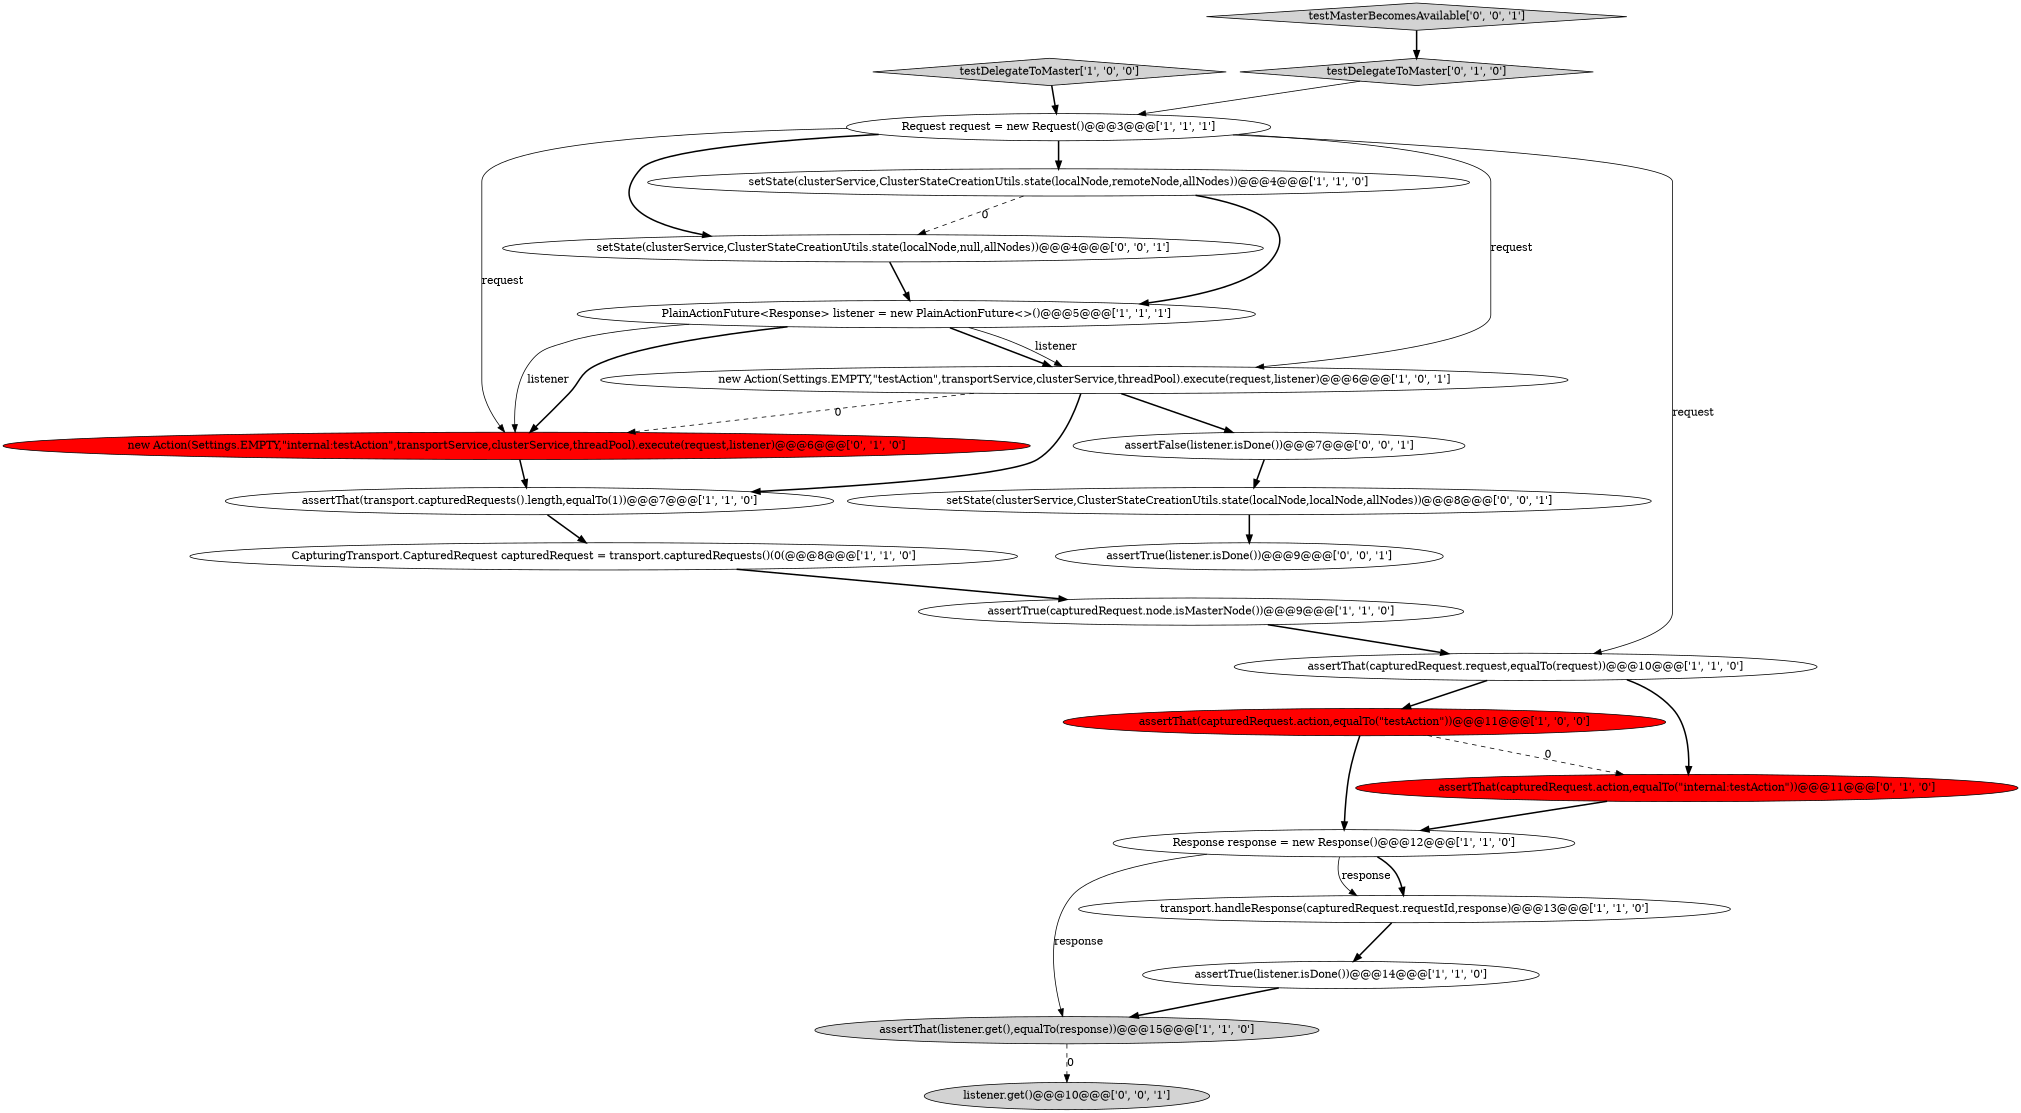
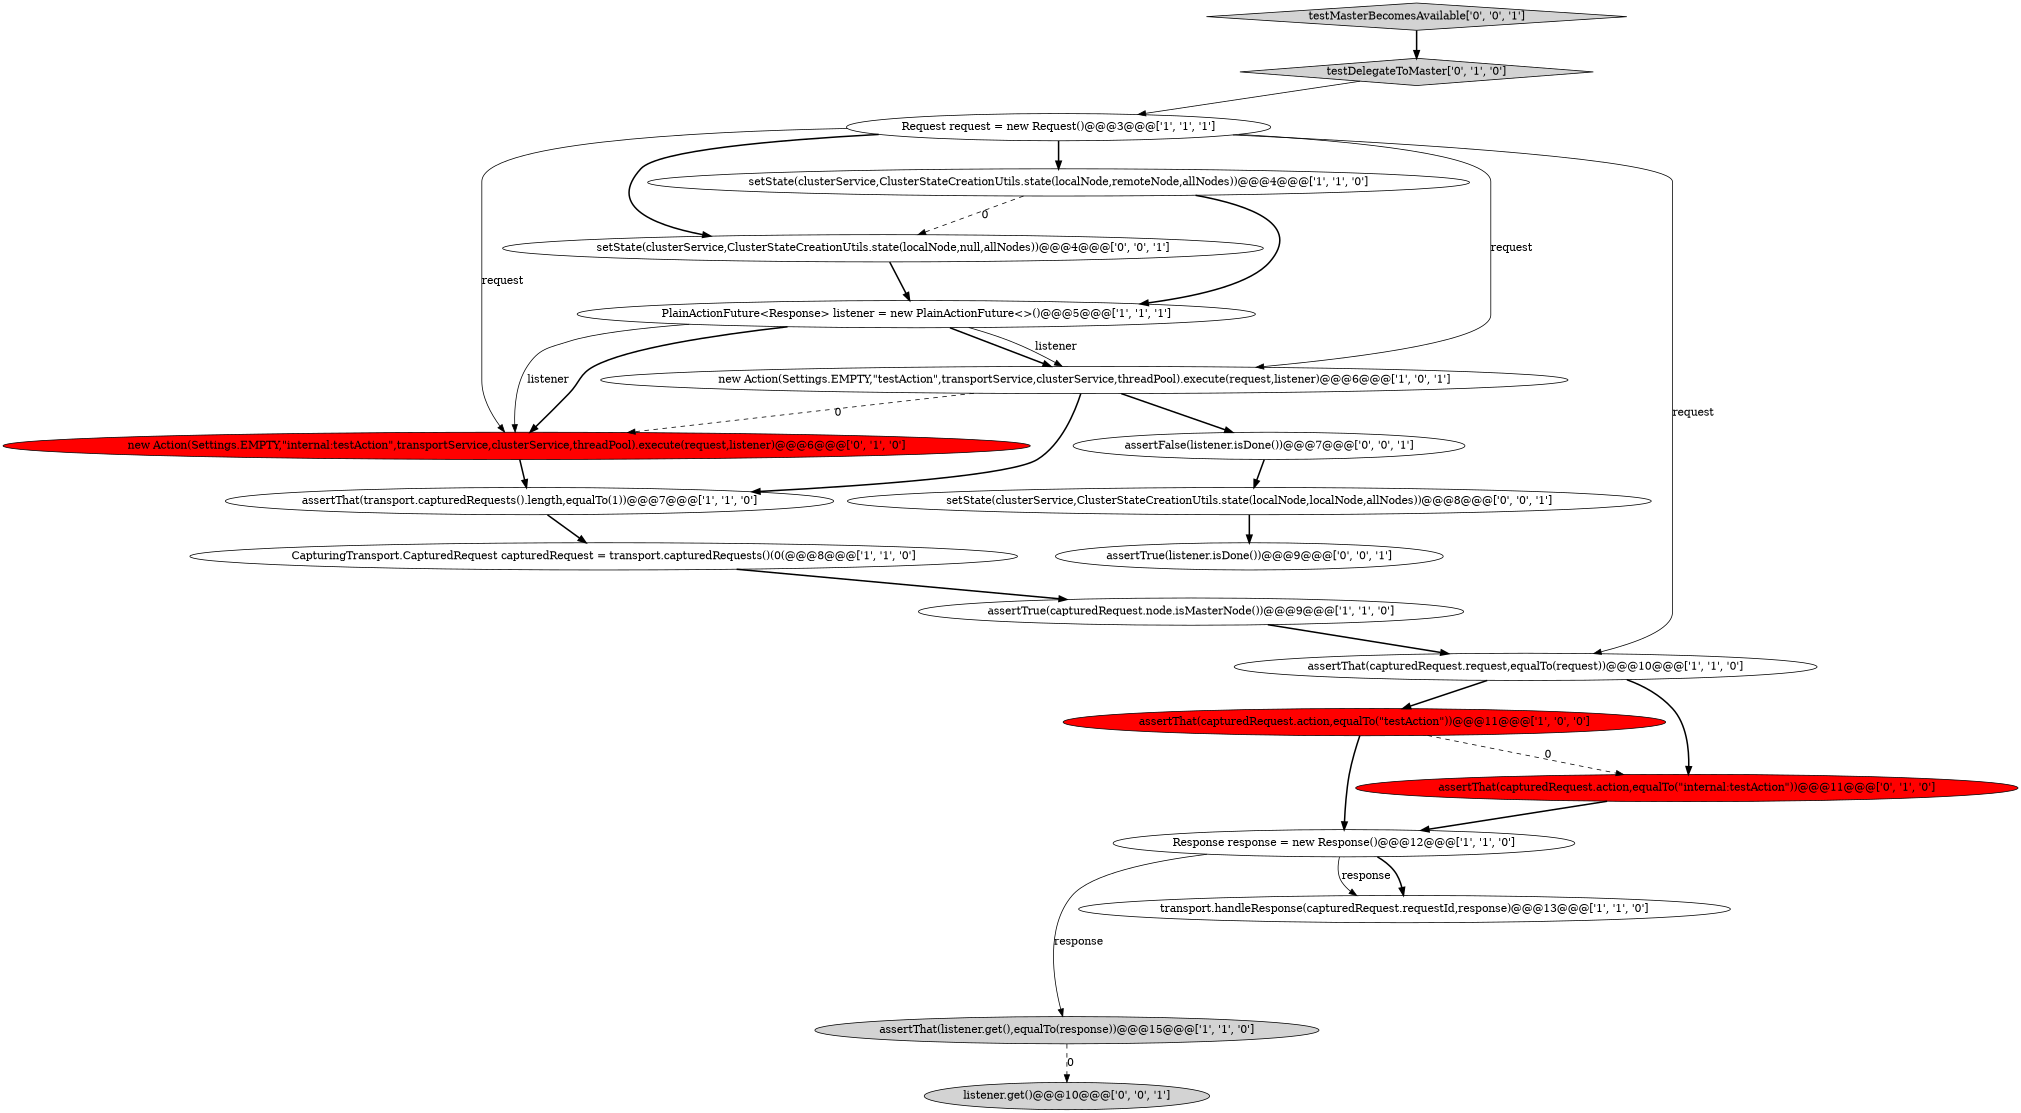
node "testDelegateToMaster['1', '0', '0']": removed
node "assertTrue(listener.isDone())@@@14@@@['1', '1', '0']": removed
